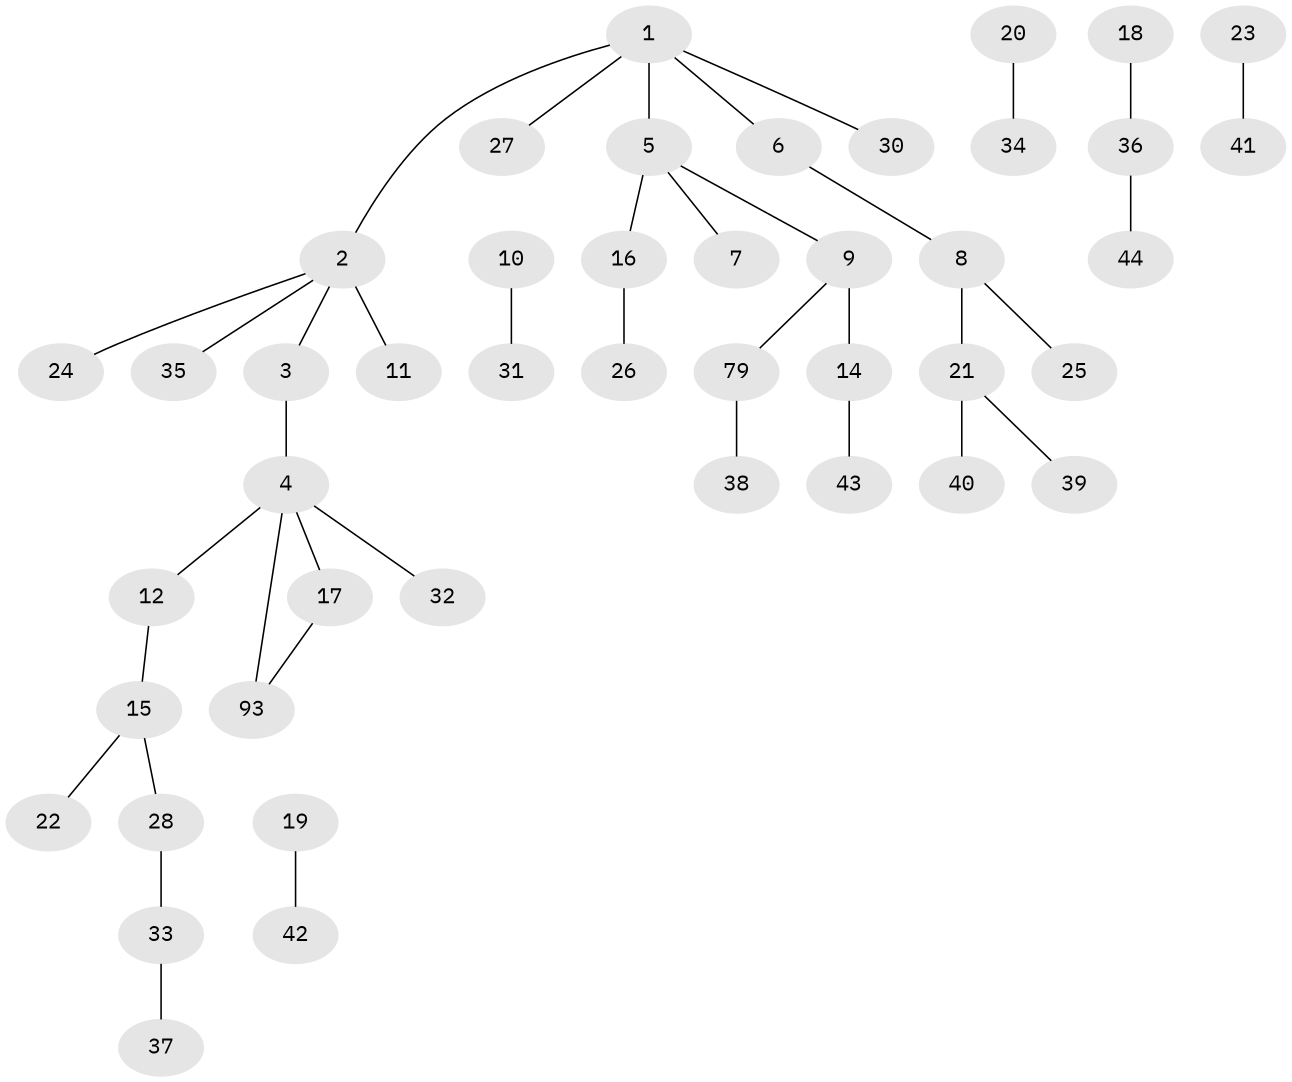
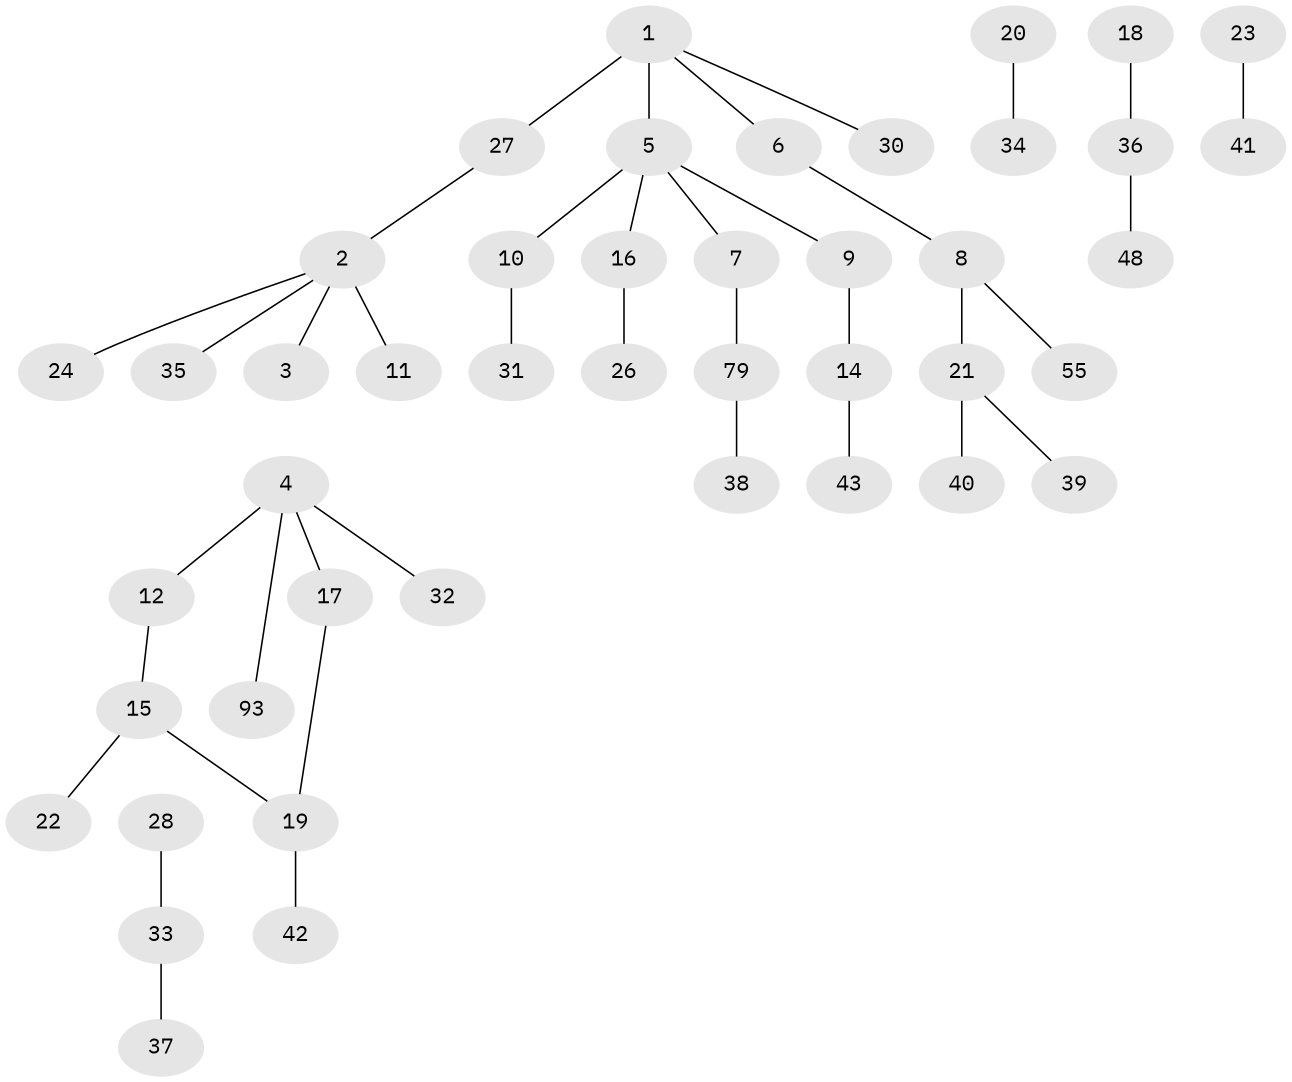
edge "1" -- "2": now "27" -- "2"
edge "5" -- "10": added
node "44": label "44" -> "48"
edge "9" -- "79": now "7" -- "79"
node "25": label "25" -> "55"
edge "3" -- "4": removed
edge "17" -- "93": now "17" -- "19"
edge "15" -- "28": now "15" -- "19"
